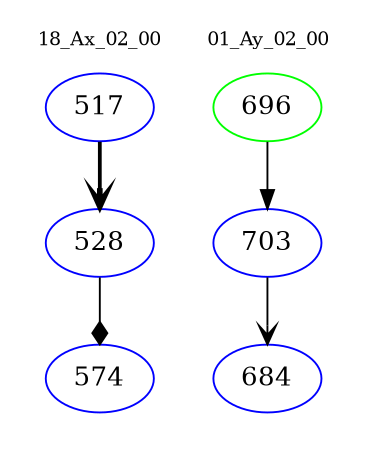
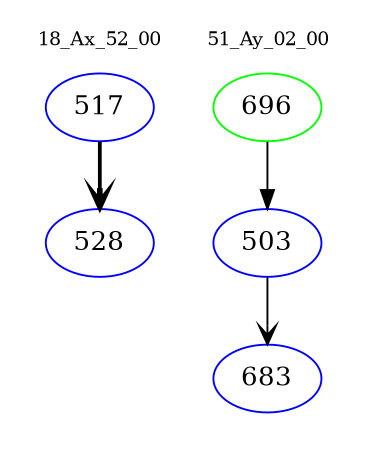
cluster "18_Ax_02_00": label "18_Ax_02_00" -> "18_Ax_52_00"
cluster "01_Ay_02_00": label "01_Ay_02_00" -> "51_Ay_02_00"
node "703": label "703" -> "503"
node "574": removed
node "684": label "684" -> "683"
